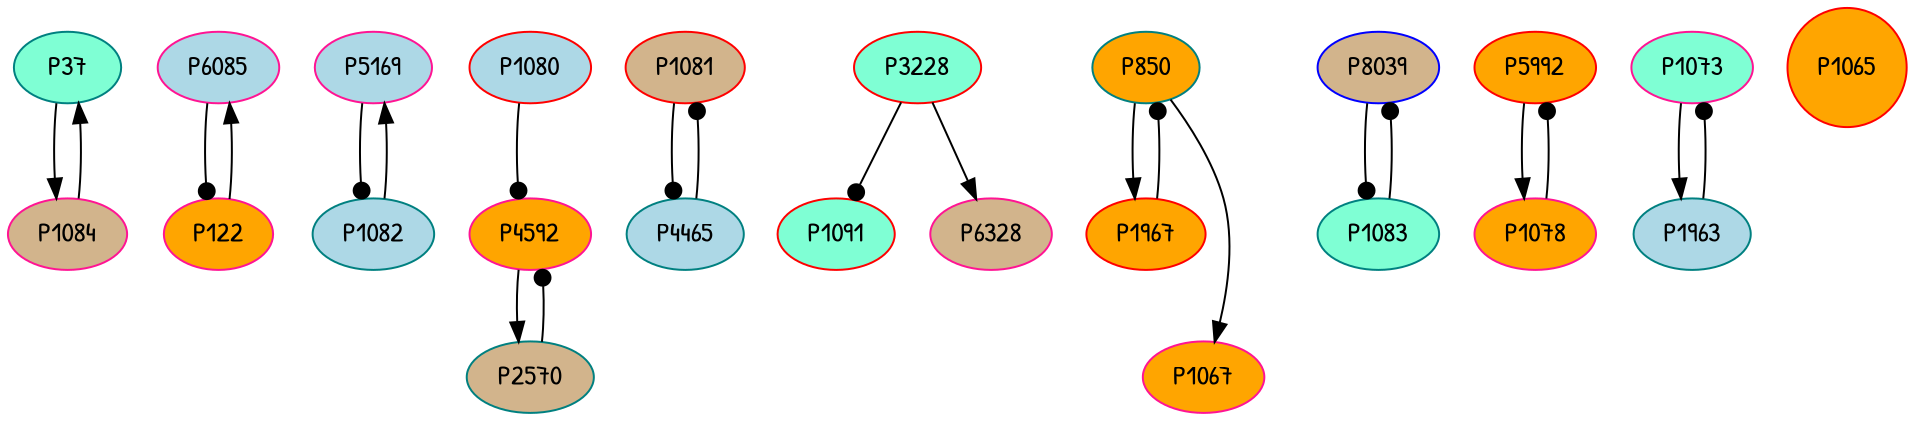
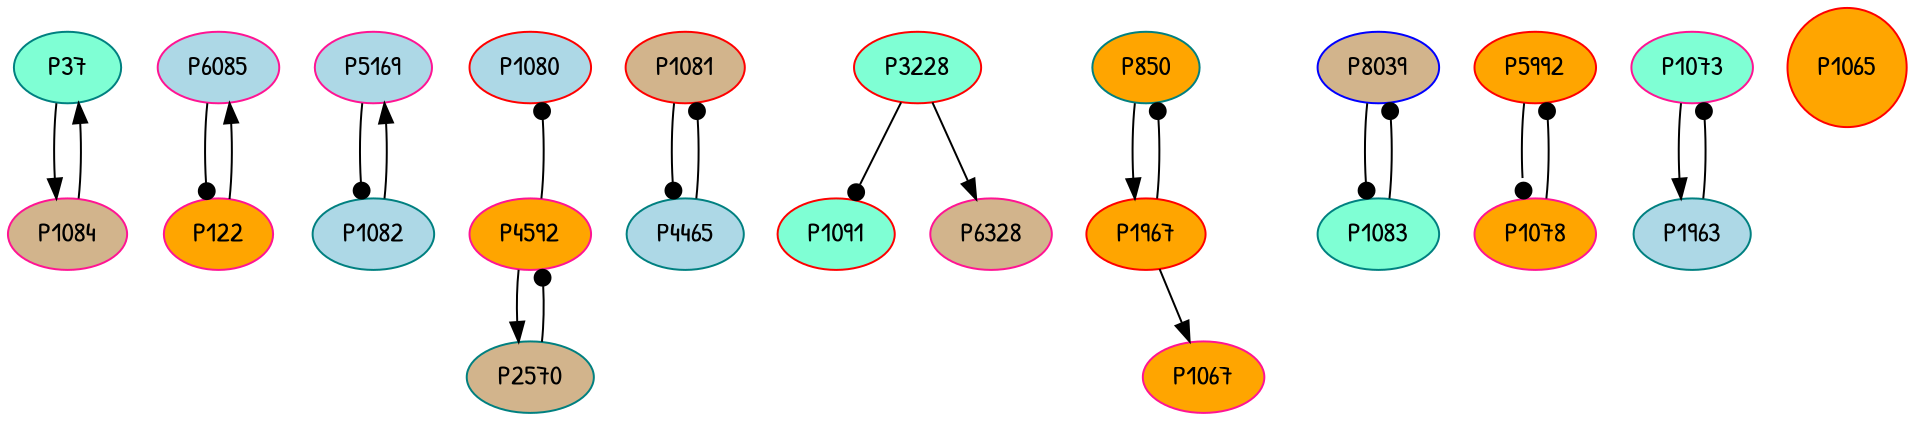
edge "P5992" -> "P1078": arrowhead normal -> dot
edge "P1080" -> "P4592": reversed
edge "P850" -> "P1067": now "P1967" -> "P1067"
